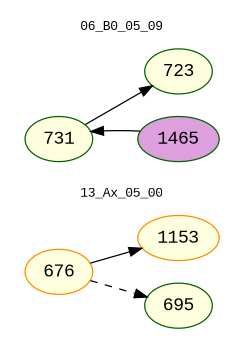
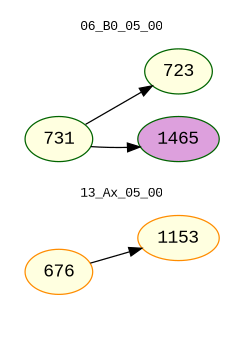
cluster "06_B0_05_09": label "06_B0_05_09" -> "06_B0_05_00"
edge "1465" -> "731": reversed
node "695": removed
